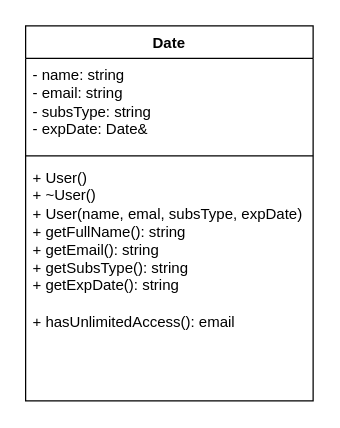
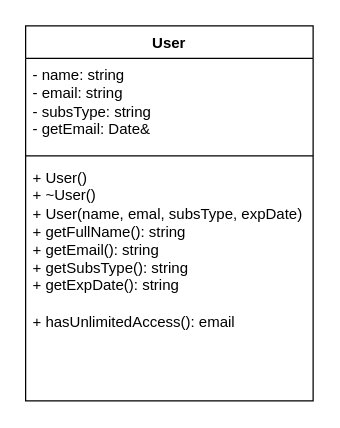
node "Date": label "Date" -> "User"
node "- name: string - email: string - subsType: string - expDate: Date&": label "- name: string - email: string - subsType: string - expDate: Date&" -> "- name: string - email: string - subsType: string - getEmail: Date&"
